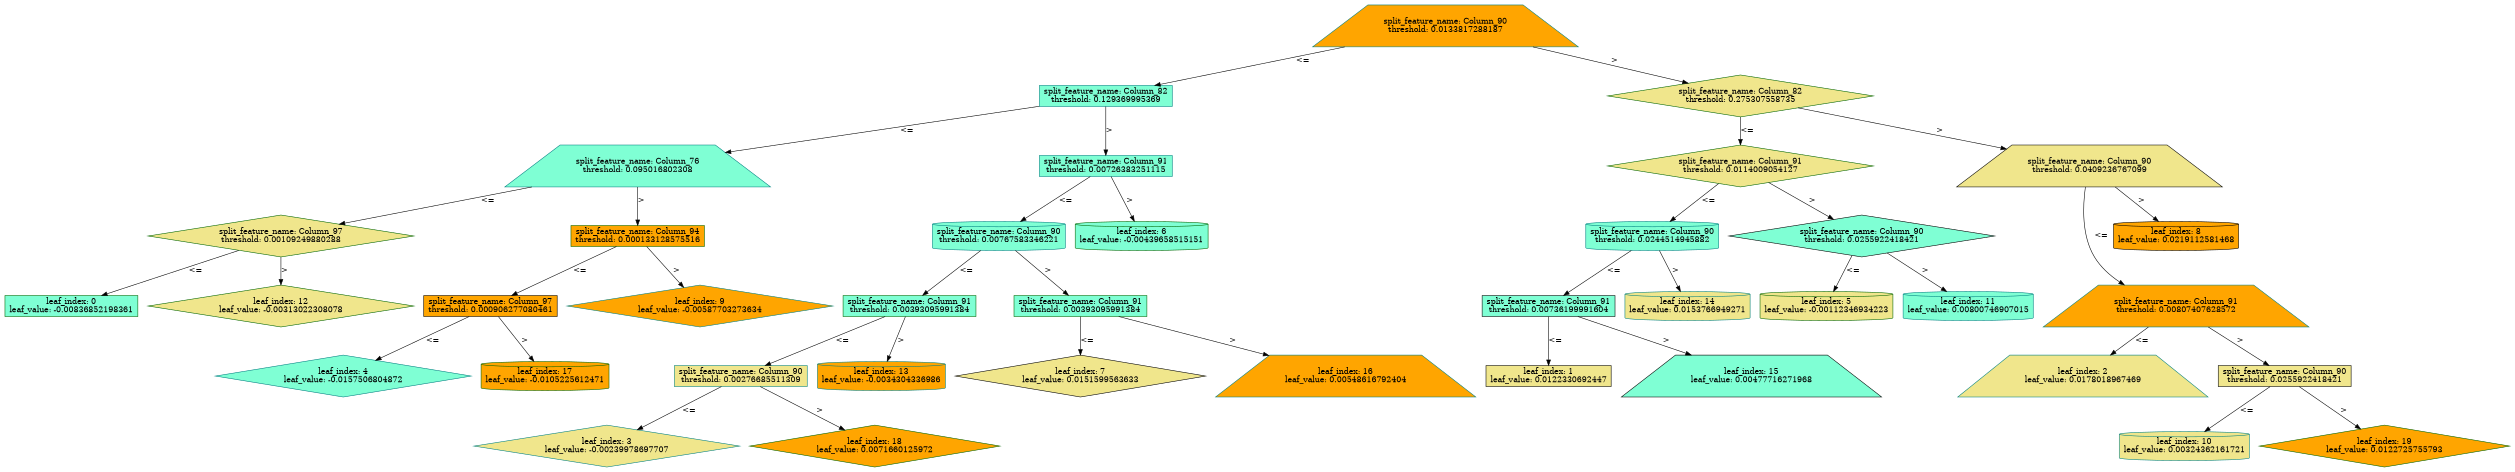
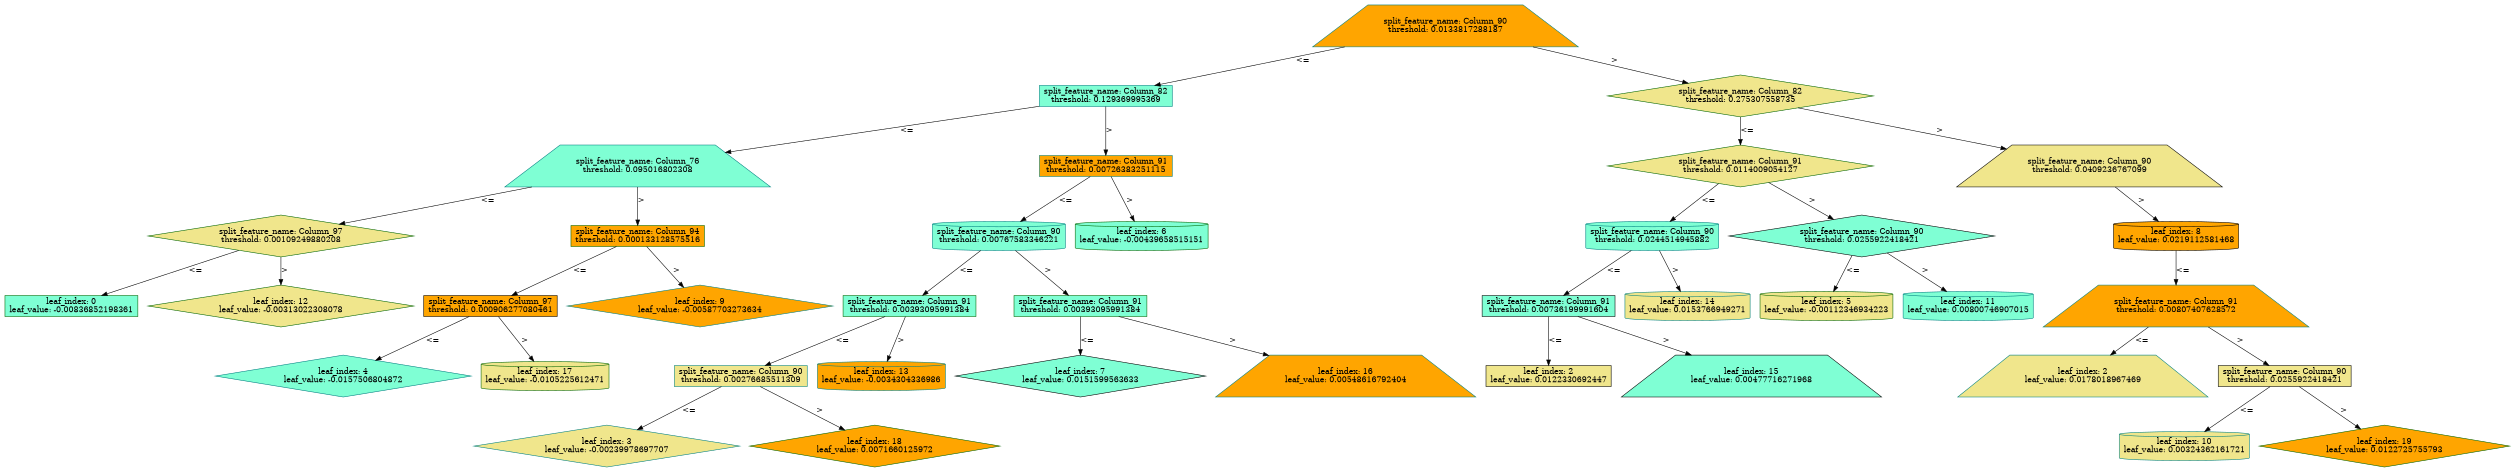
node "split_feature_name: Column_91 threshold: 0.00726383251115": fillcolor aquamarine -> orange
node "split_feature_name: Column_97 threshold: 0.00109249880288": label "split_feature_name: Column_97 threshold: 0.00109249880288" -> "split_feature_name: Column_97 threshold: 0.00109249880208"
edge "split_feature_name: Column_90 threshold: 0.0409236767099" -> "split_feature_name: Column_91 threshold: 0.00807407628572": now "leaf_index: 8 leaf_value: 0.0219112581468" -> "split_feature_name: Column_91 threshold: 0.00807407628572"
node "leaf_index: 17 leaf_value: -0.0105225612471": fillcolor orange -> khaki
node "leaf_index: 7 leaf_value: 0.0151599563633": fillcolor khaki -> aquamarine
node "leaf_index: 1 leaf_value: 0.0122330692447": label "leaf_index: 1 leaf_value: 0.0122330692447" -> "leaf_index: 2 leaf_value: 0.0122330692447"
